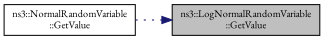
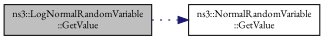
edge "ns3::NormalRandomVariable ::GetValue" -> "ns3::LogNormalRandomVariable ::GetValue": reversed
